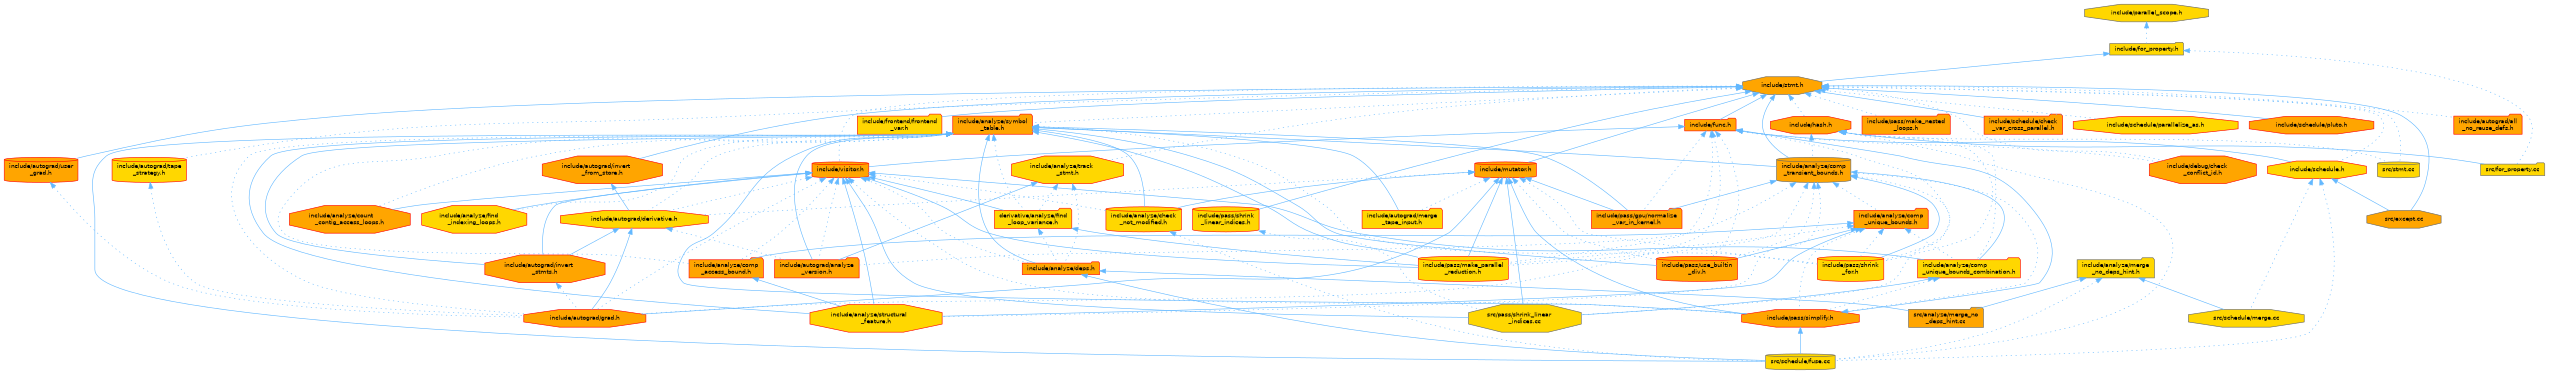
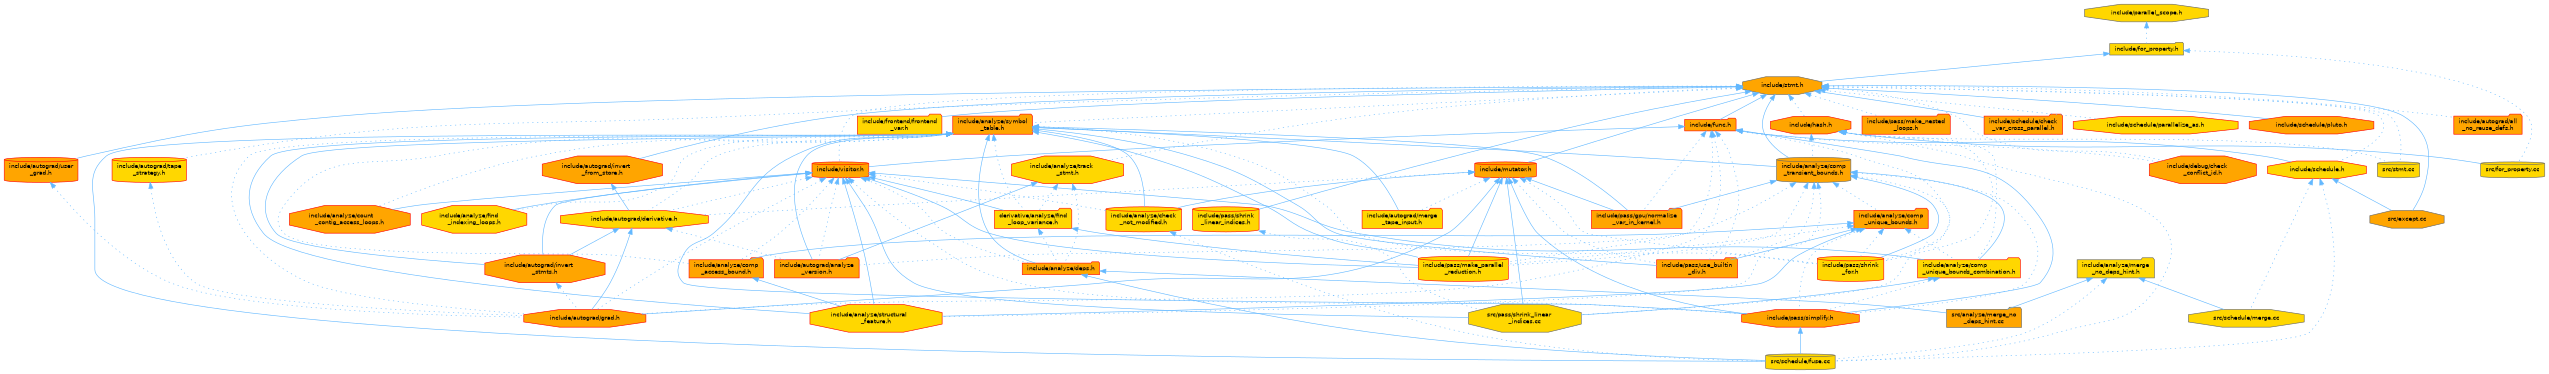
node "src/for_property.cc": shape folder -> cylinder
edge "include/analyze/comp _transient_bounds.h" -> "include/pass/simplify.h": reversed
node "include/pass/use_builtin _div.h": shape cylinder -> folder
